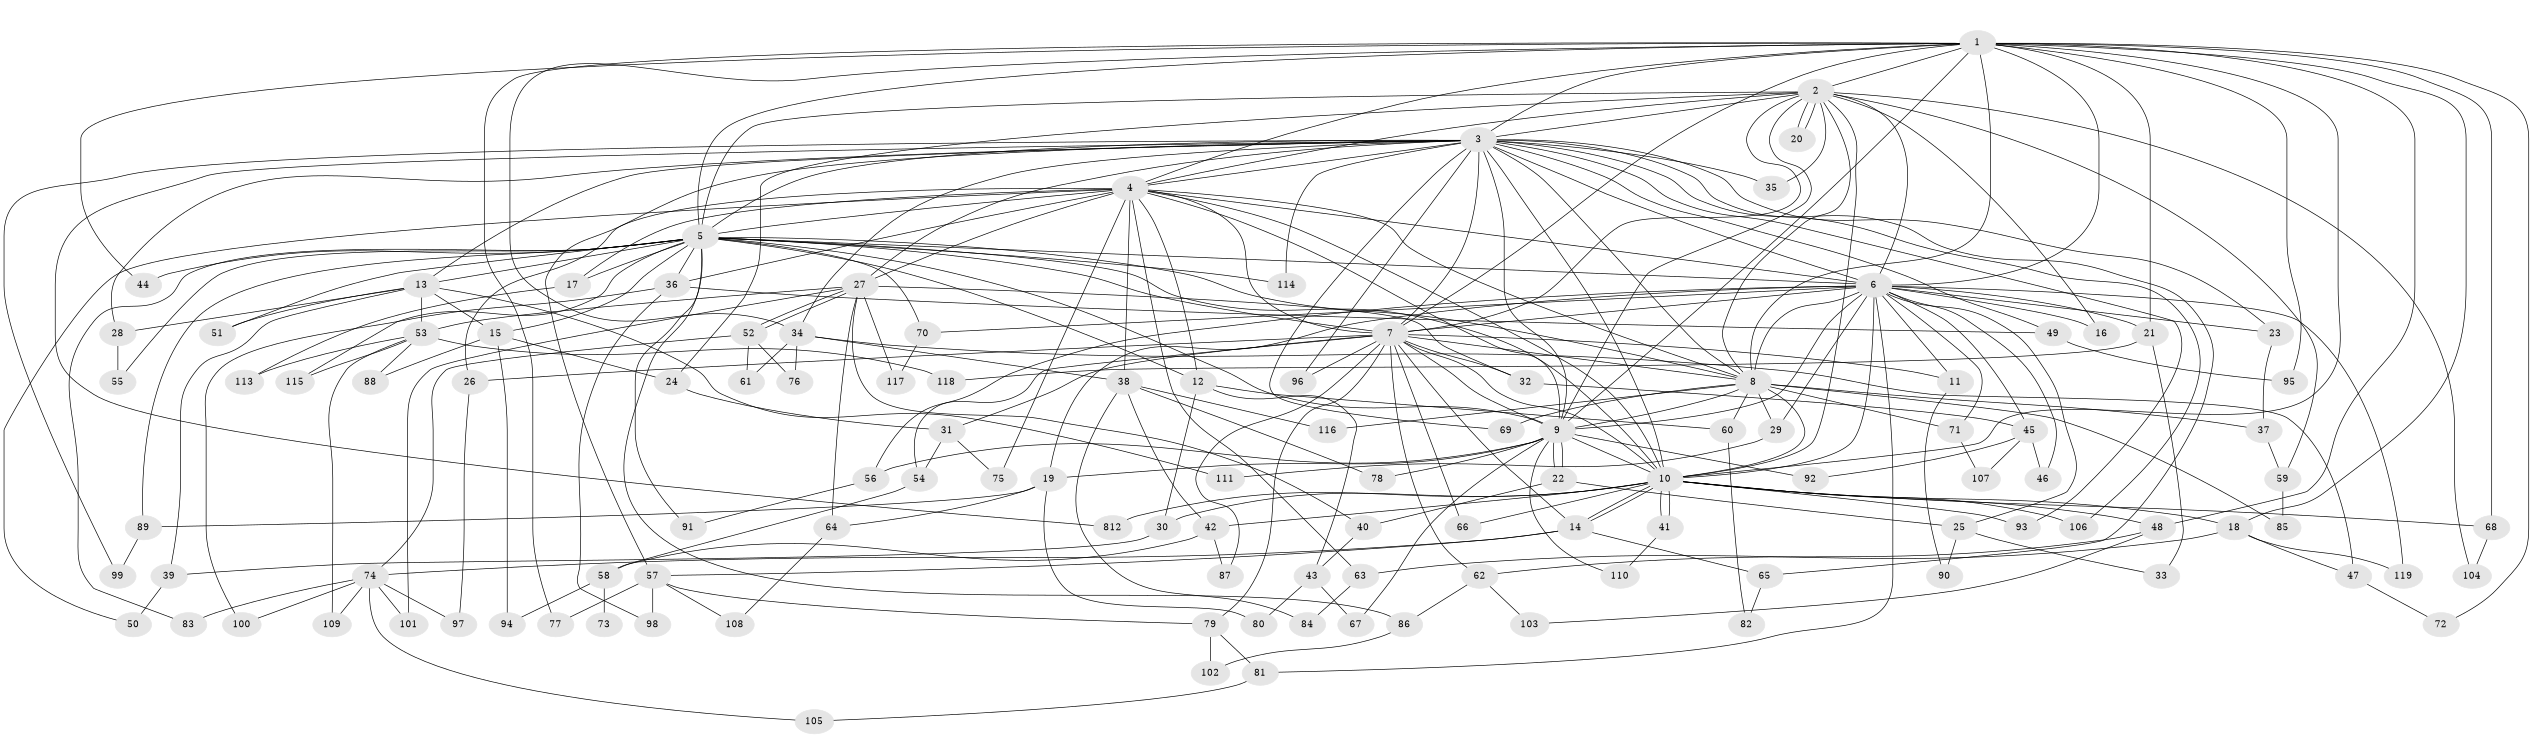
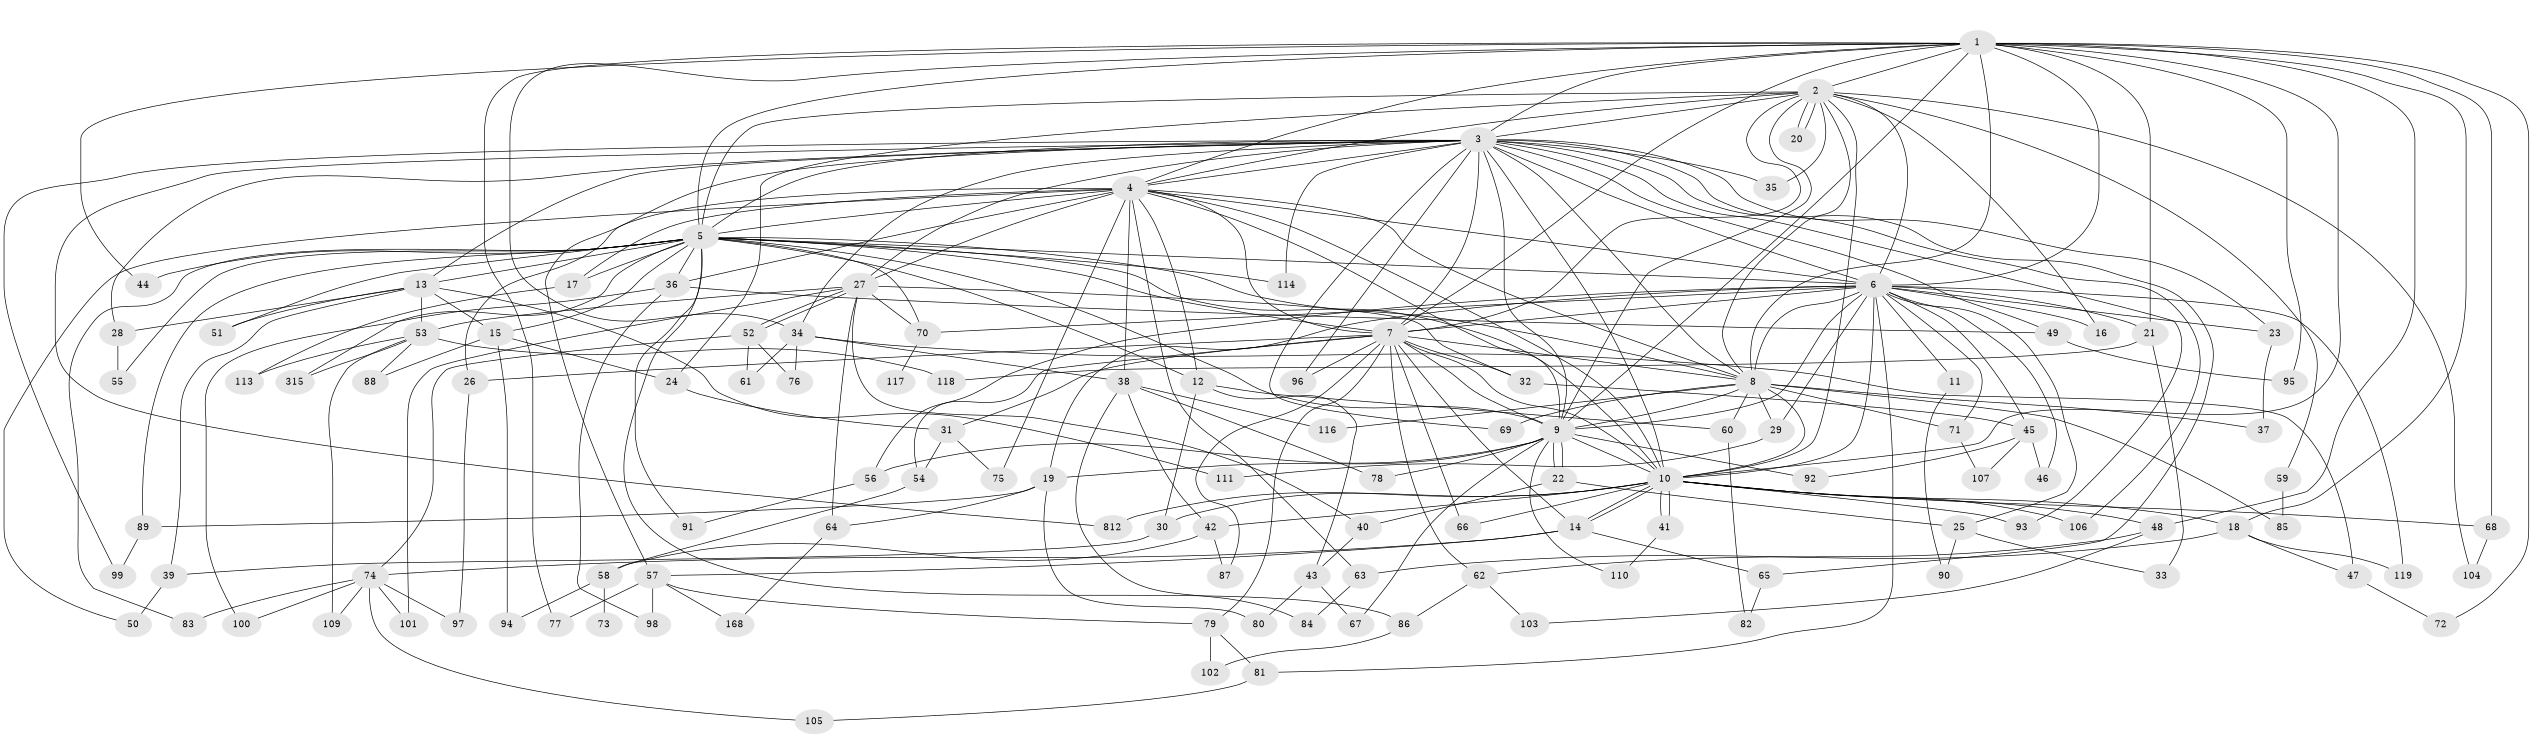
edge "27" -- "117": now "27" -- "70"
edge "7" -- "11": removed
node "115": label "115" -> "315"
edge "37" -- "59": removed
node "108": label "108" -> "168"
